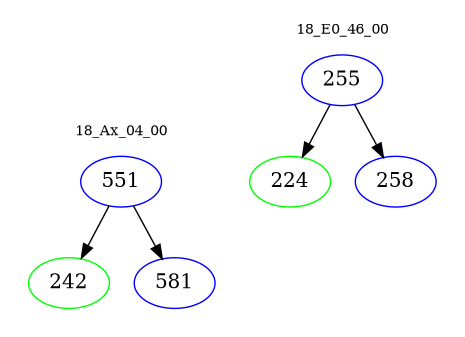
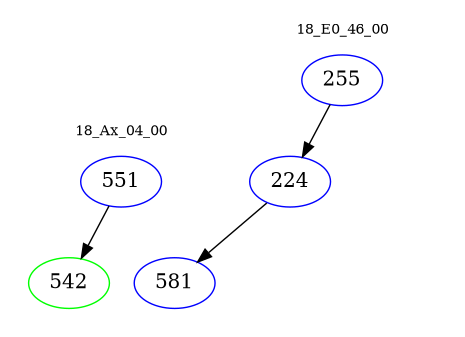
node "224": color green -> blue
node "258": removed
edge "551" -> "581": now "224" -> "581"
node "242": label "242" -> "542"
